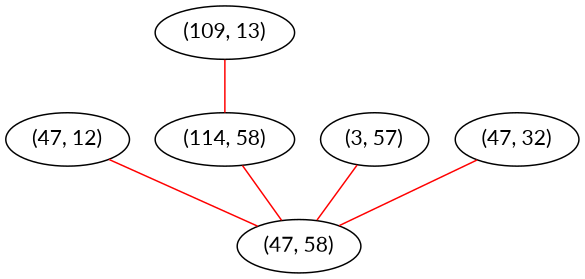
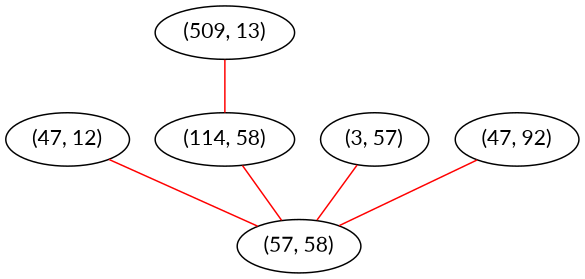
node "(109, 13)": label "(109, 13)" -> "(509, 13)"
node "(47, 32)": label "(47, 32)" -> "(47, 92)"
node "(47, 58)": label "(47, 58)" -> "(57, 58)"
